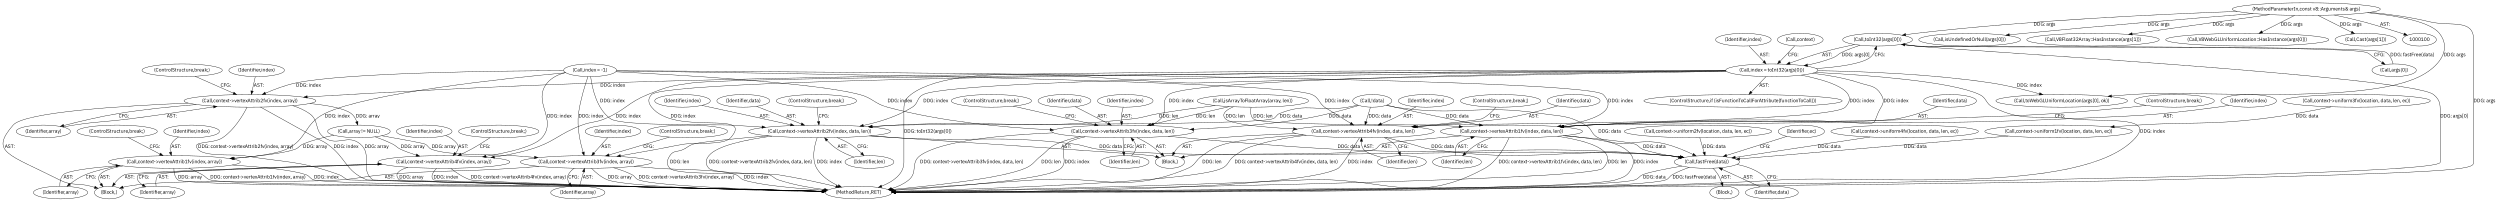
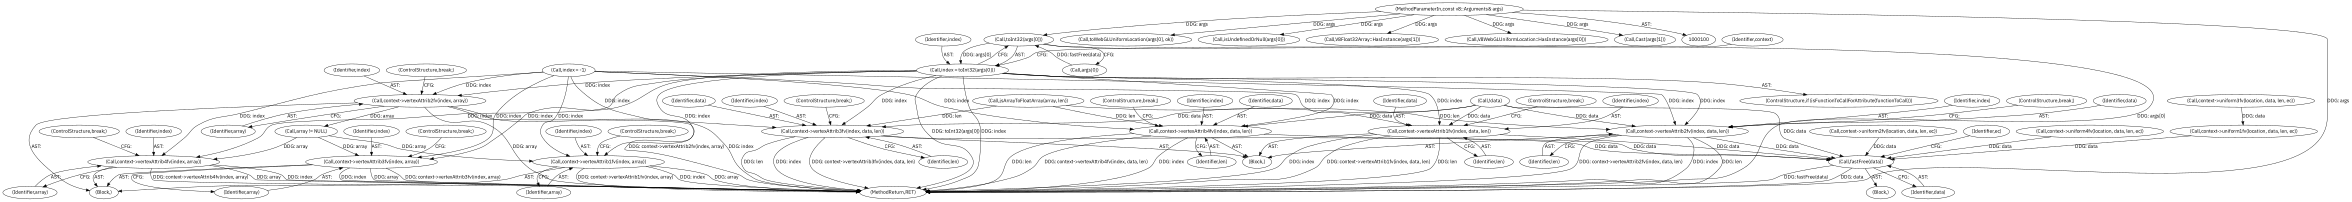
node "(Call,context)": label "(Call,context)" -> "(Identifier,context)"
edge "(Call,index = toInt32(args[0]))" -> "(Call,toWebGLUniformLocation(args[0], ok))": now "(Call,index = toInt32(args[0]))" -> "(Call,context->vertexAttrib1fv(index, array))"
edge "(Call,jsArrayToFloatArray(array, len))" -> "(Call,context->vertexAttrib1fv(index, data, len))": removed, label "DDG: len"
